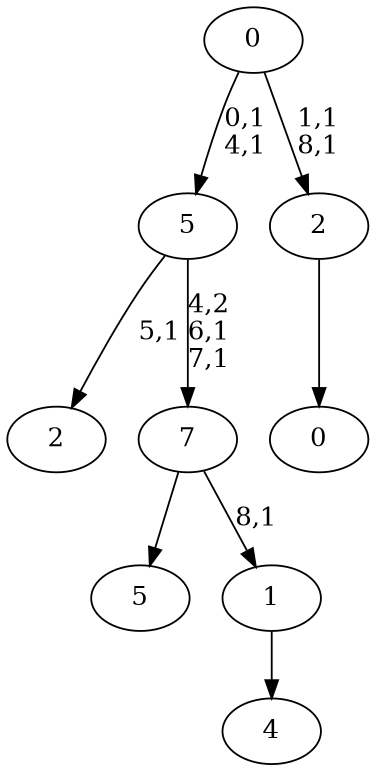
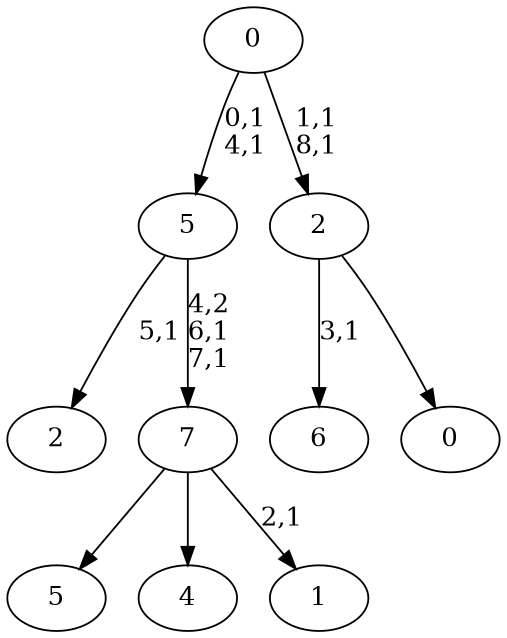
node "6": added
edge "7" -> "1": label "8,1" -> "2,1"
edge "1" -> "4": now "7" -> "4"
